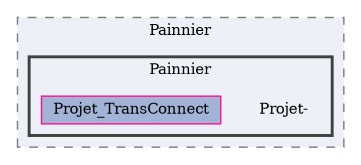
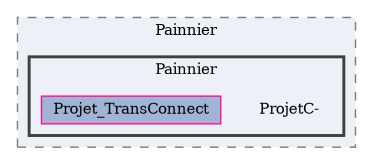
node "Projet-": label "Projet-" -> "ProjetC-"
